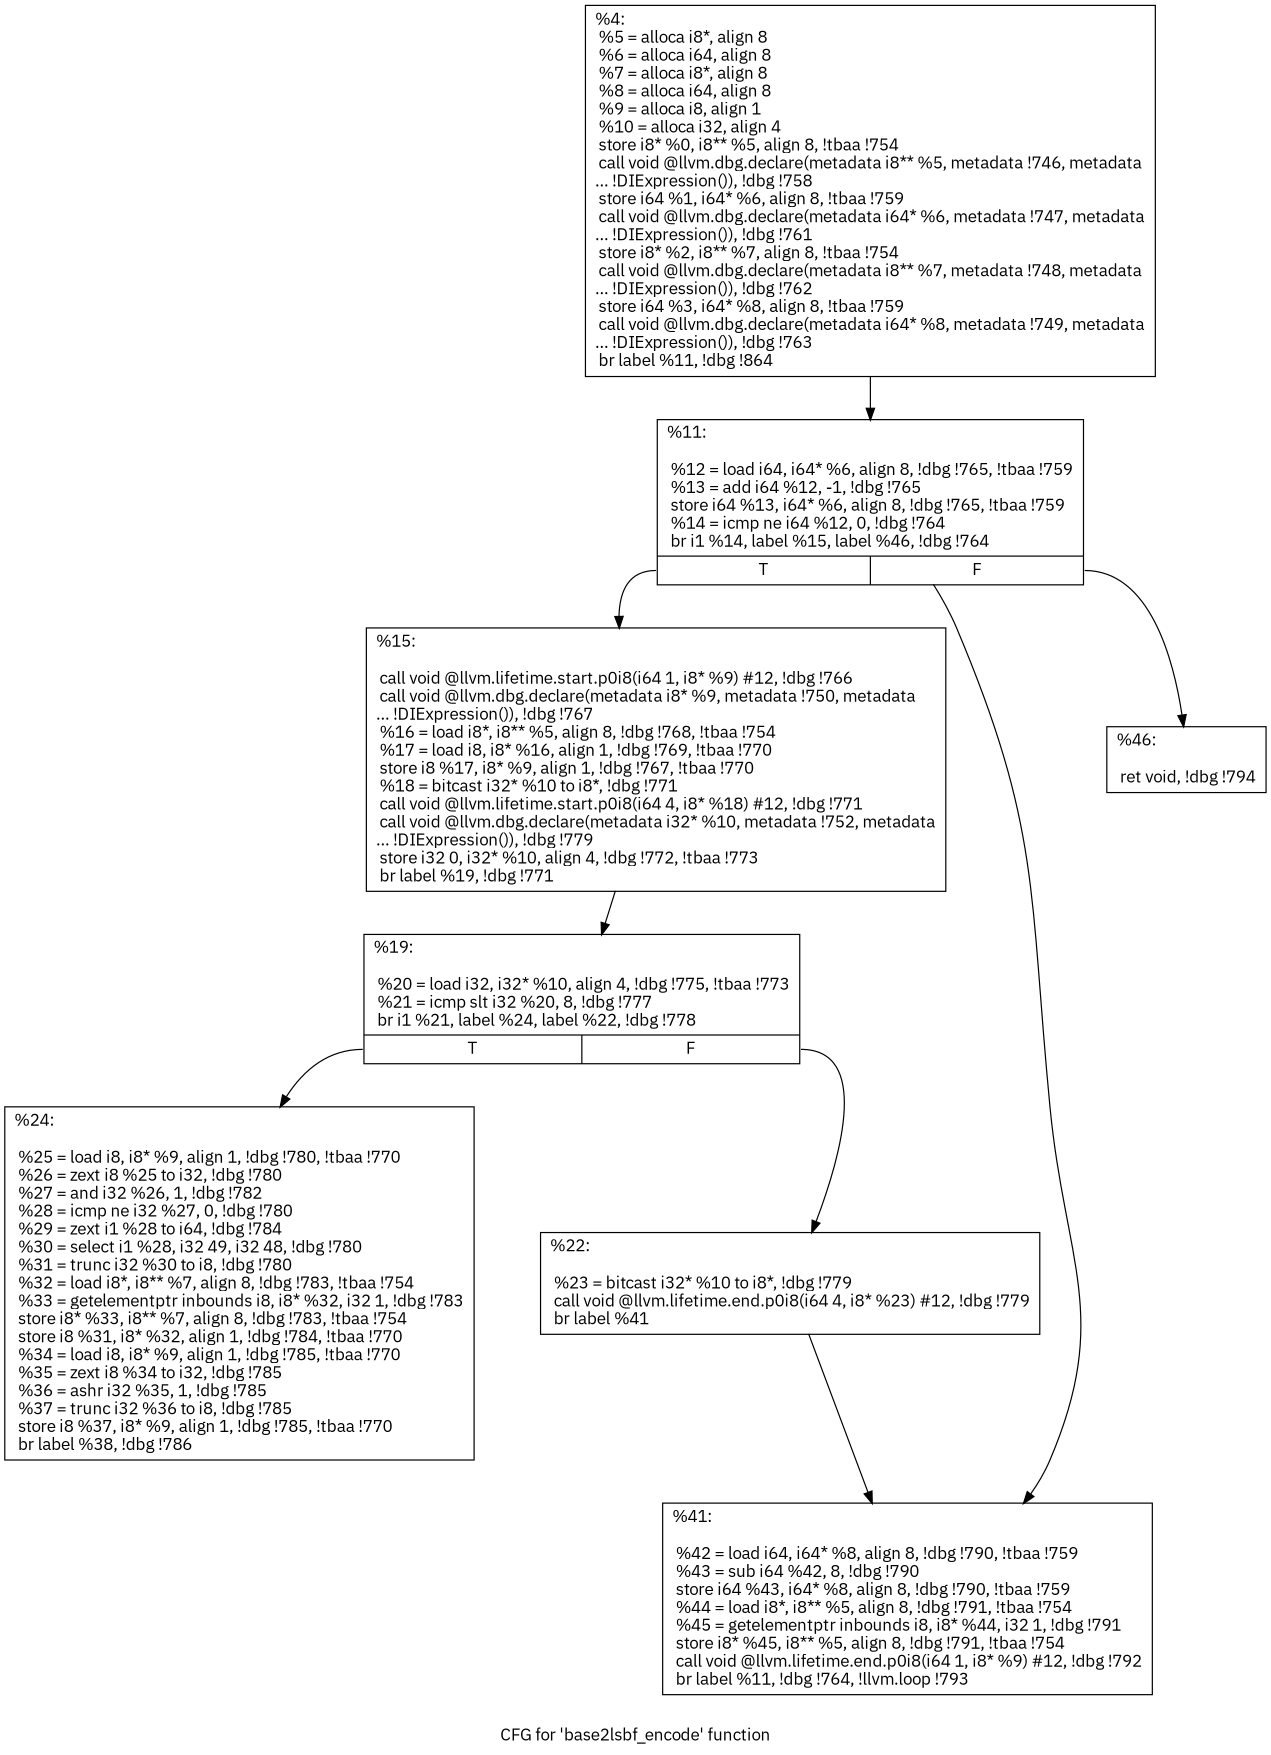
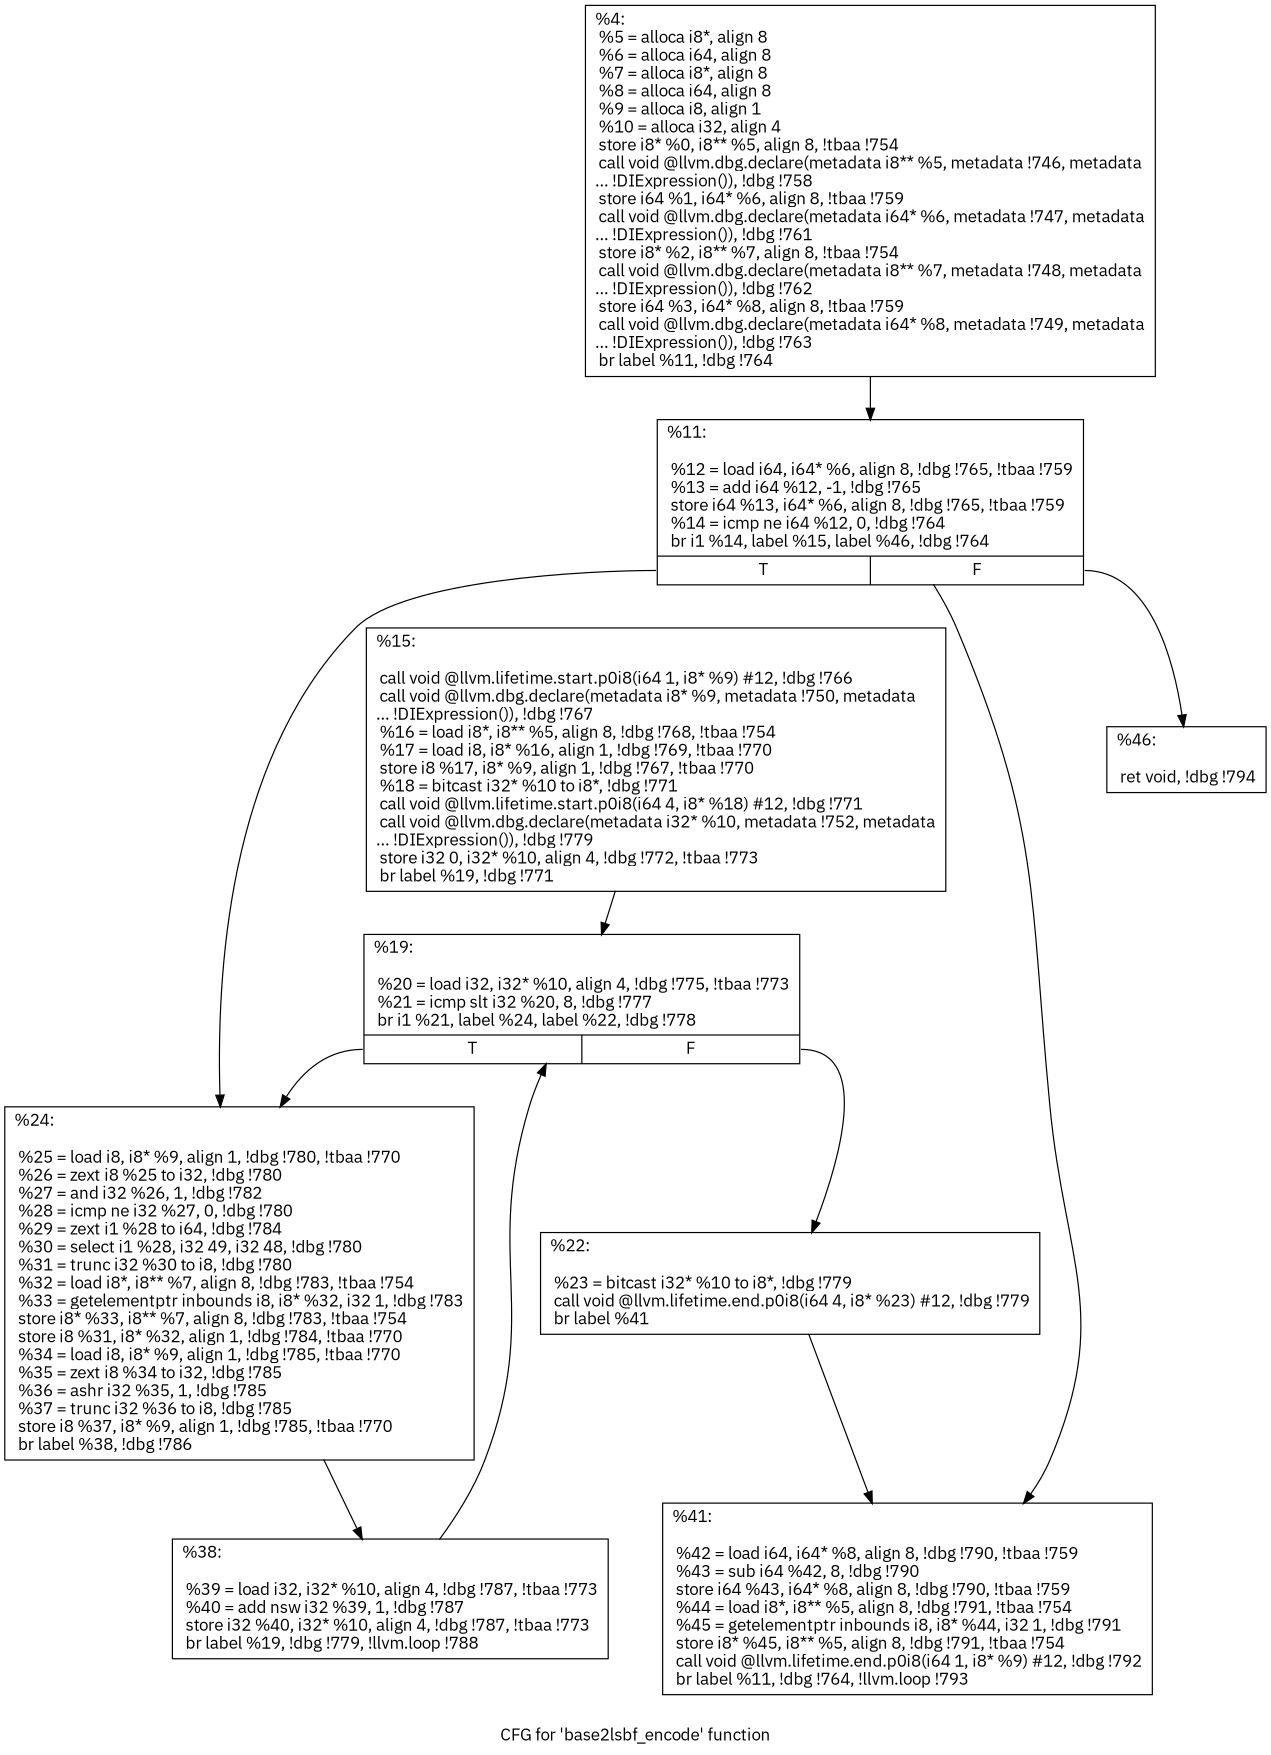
node "%4:": text "br label %11, !dbg !864" -> "br label %11, !dbg !764"
edge "%11:" -> "%15:": now "%11:" -> "%24:"
node "%38:": added
